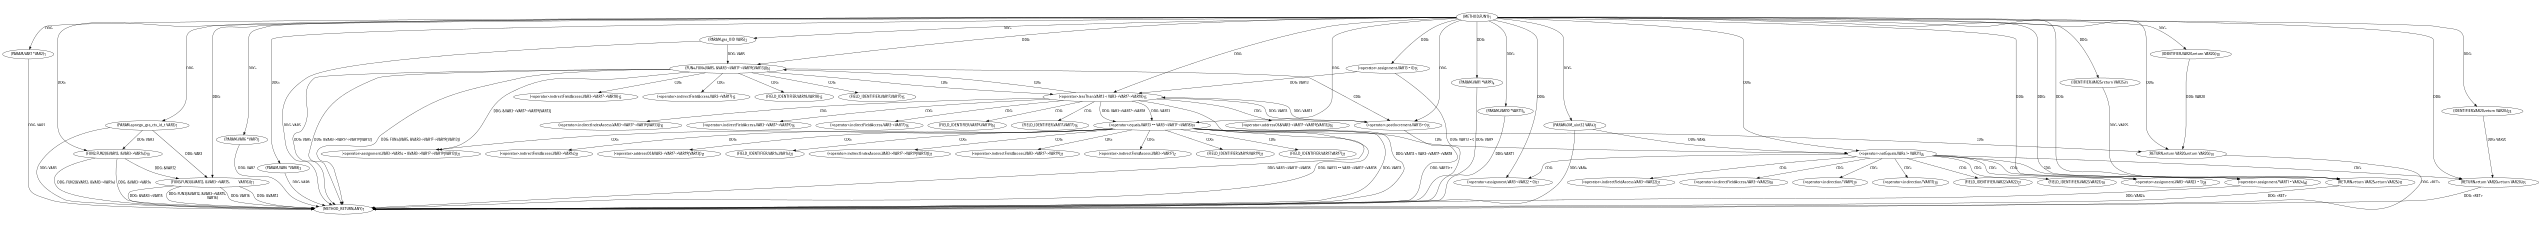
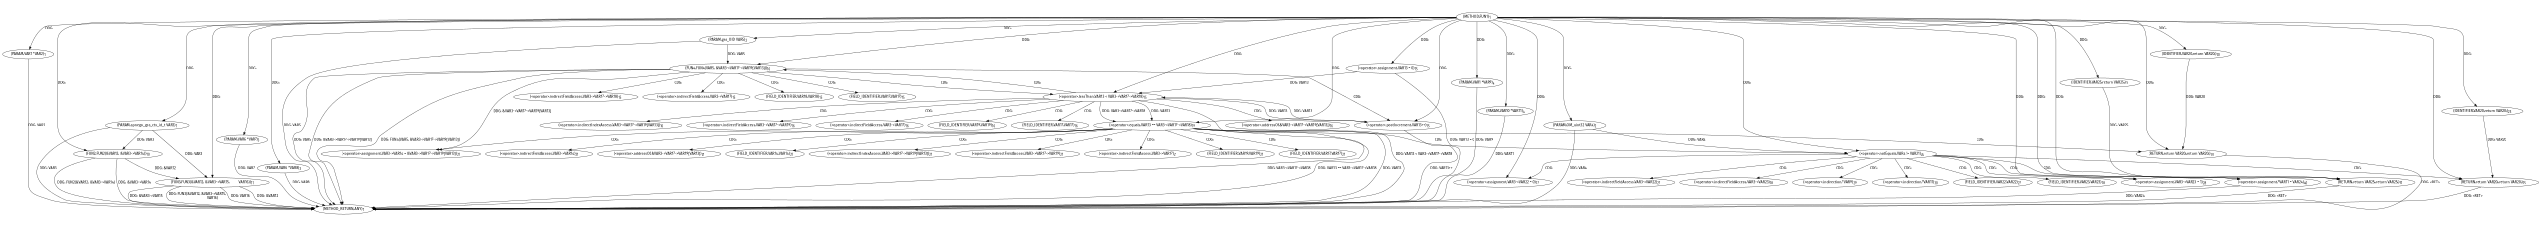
edge "(<operator>.equals,VAR13 == VAR3->VAR17->VAR18)" -> "(<operator>.indirectFieldAccess,VAR3->VAR14)": label "DDG: " -> "CDG: "
